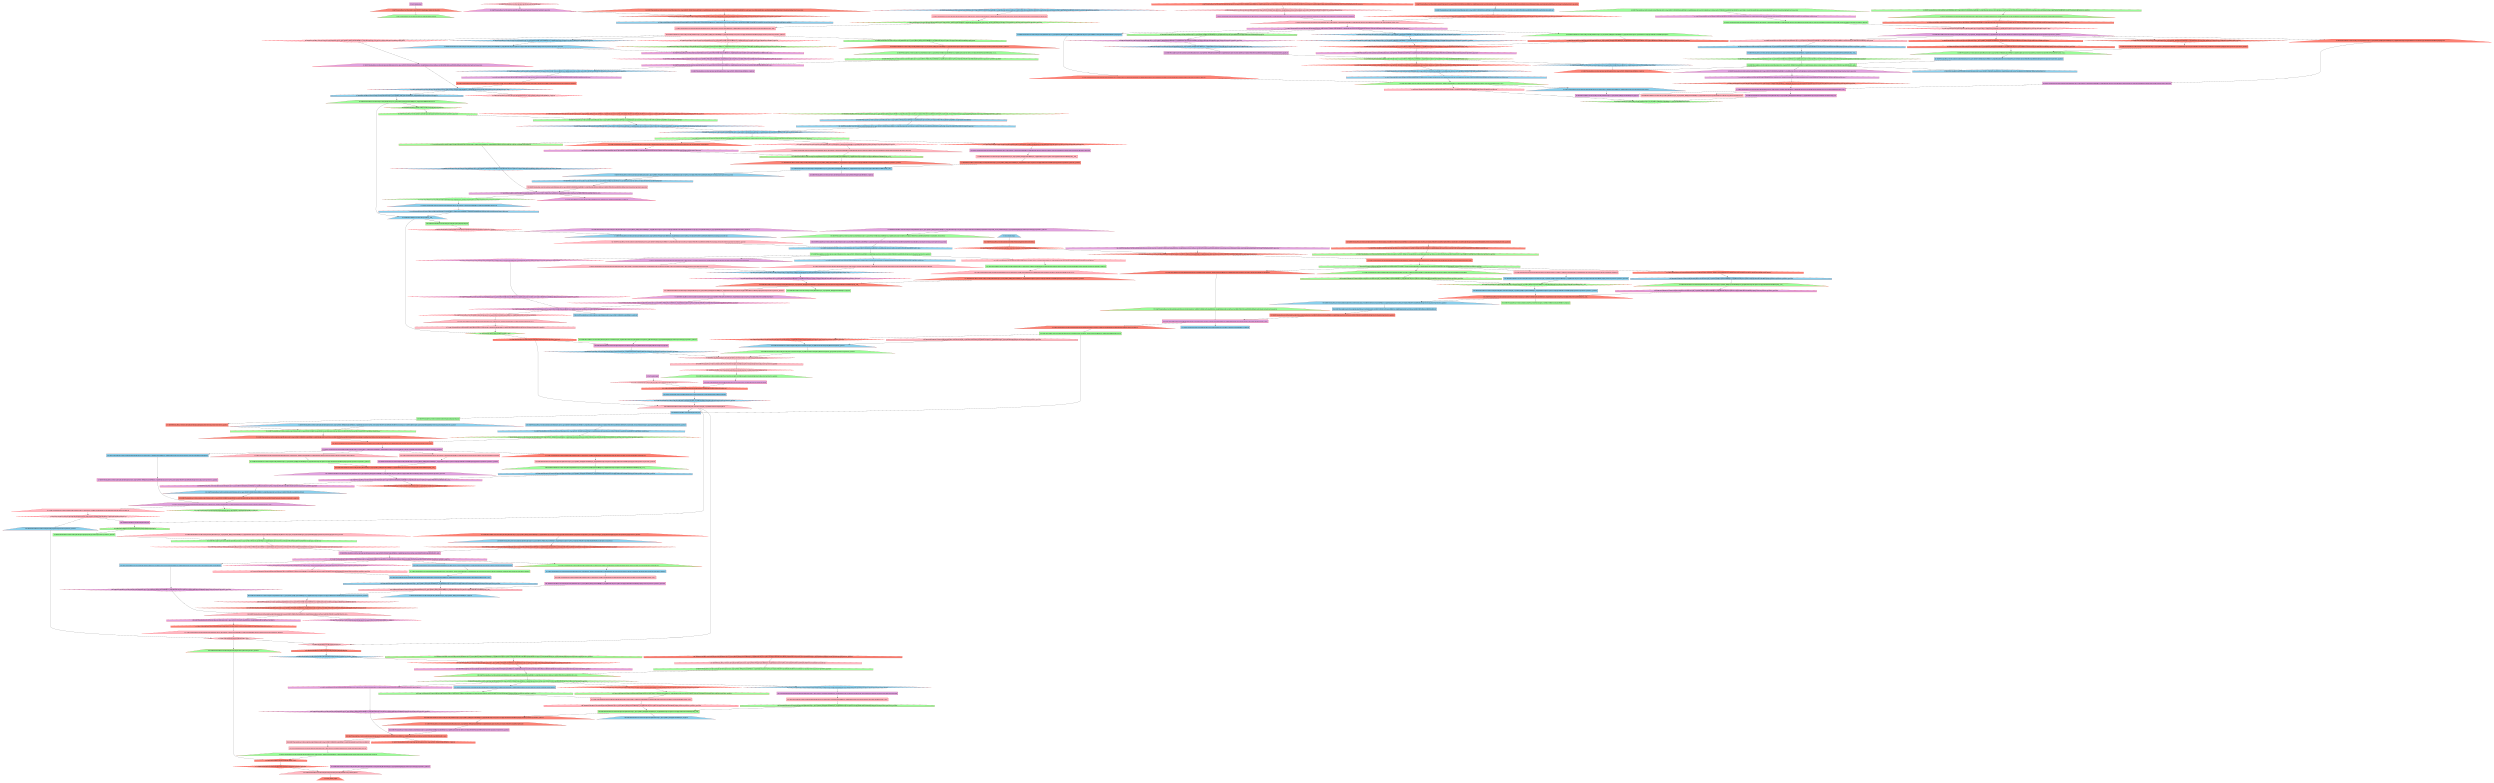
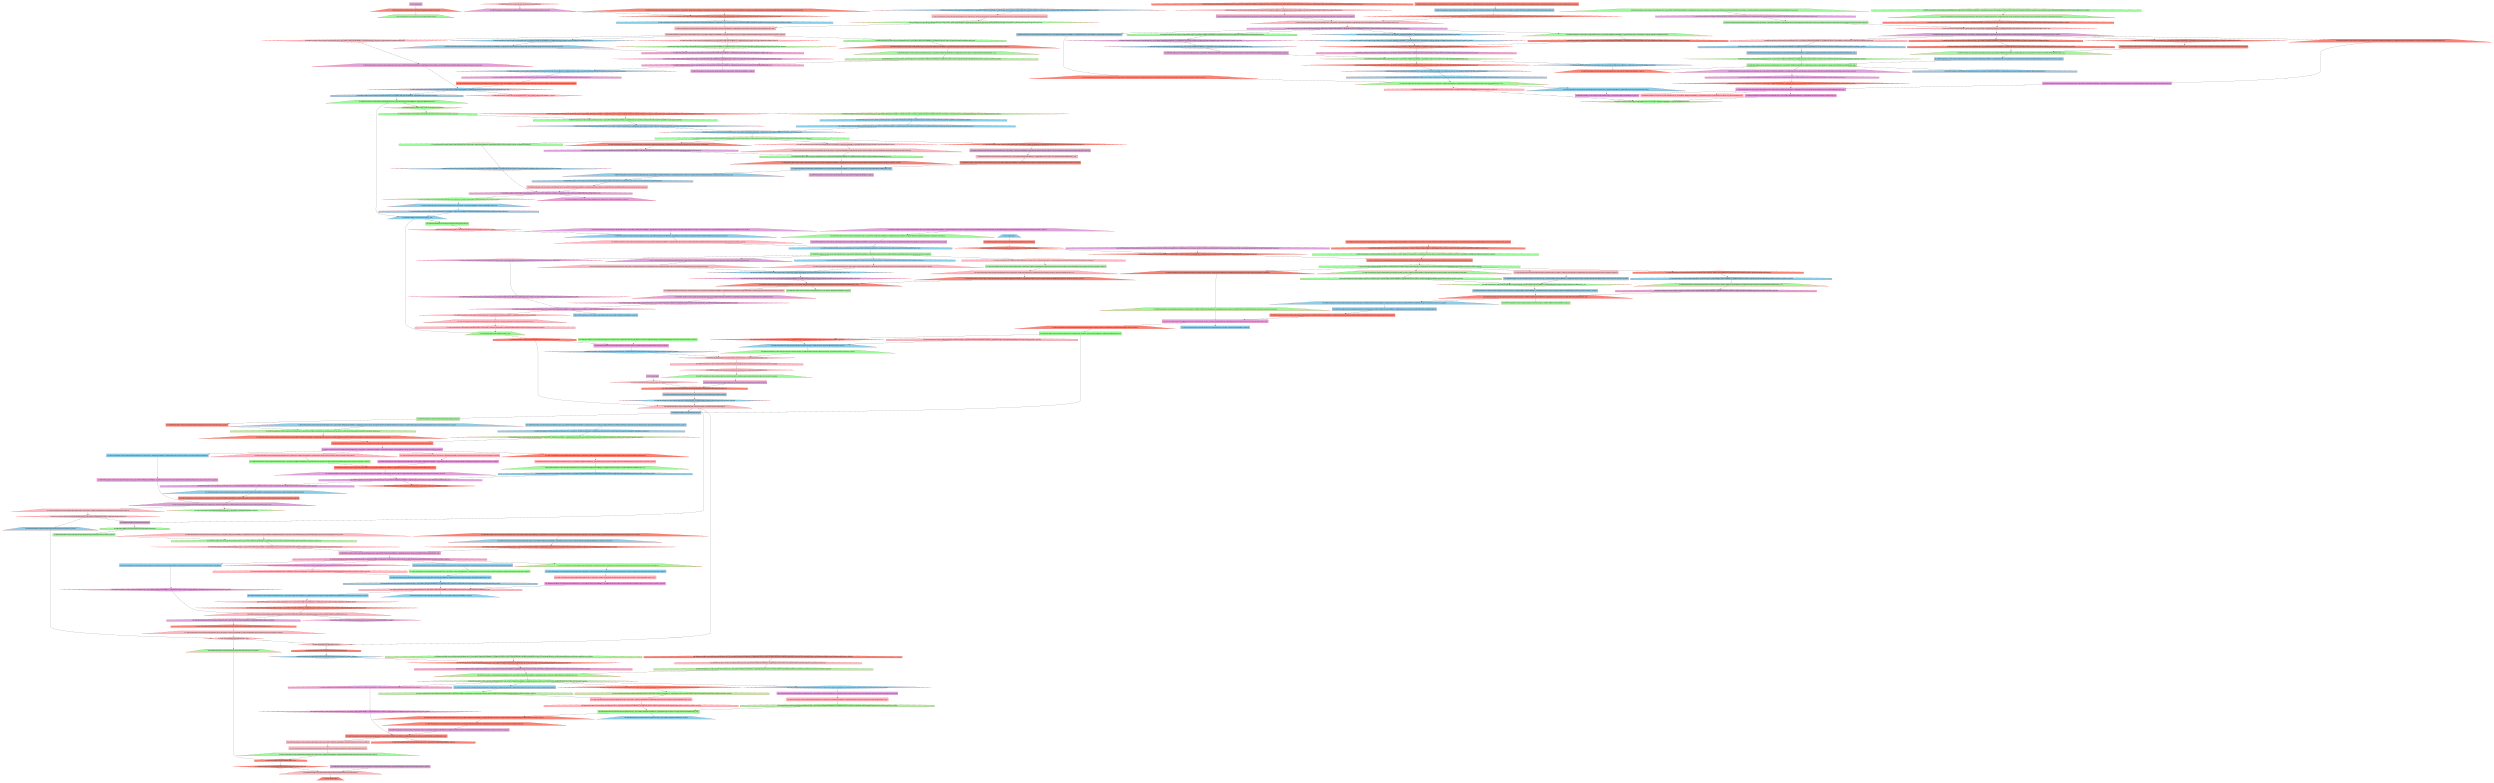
node "160 GNMT/ResidualRecurrentEncoder[encoder]/__add__": shape diamond -> trapezium
